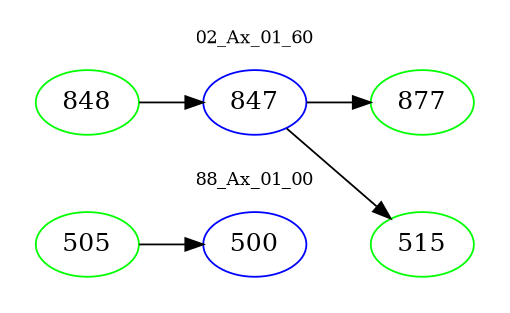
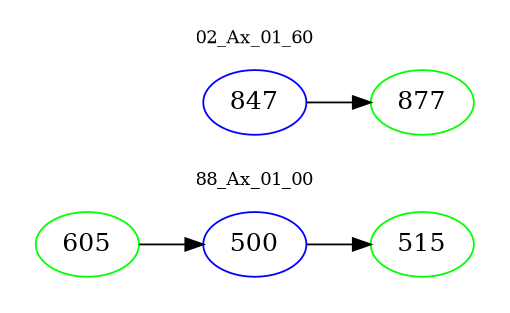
node "848": removed
edge "847" -> "515": now "500" -> "515"
node "505": label "505" -> "605"
